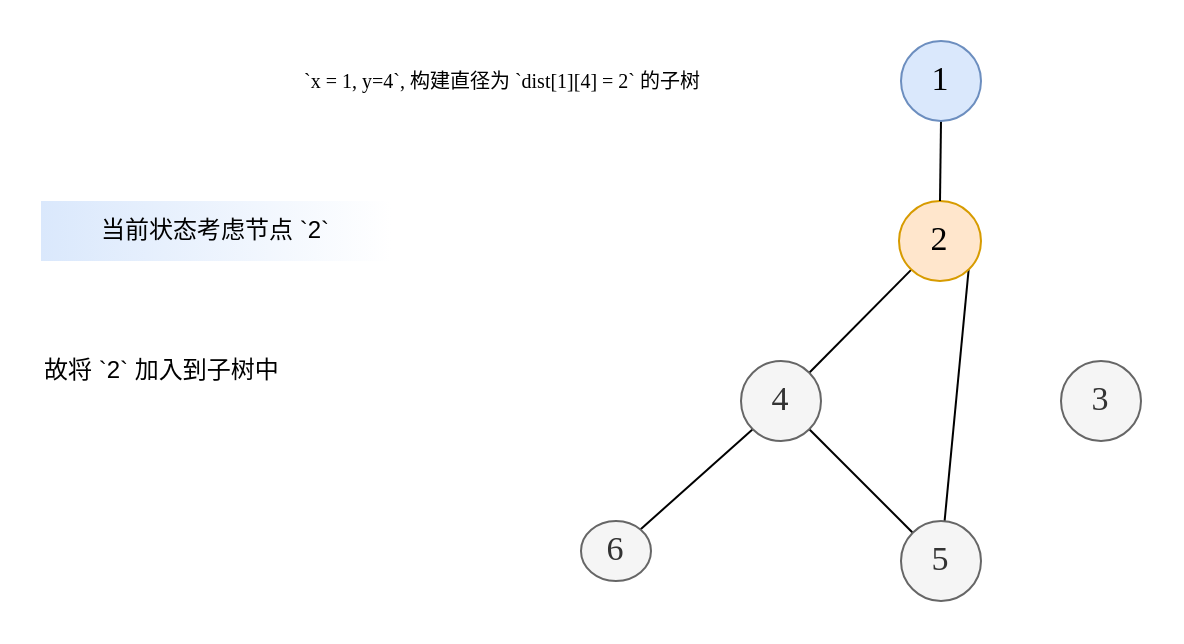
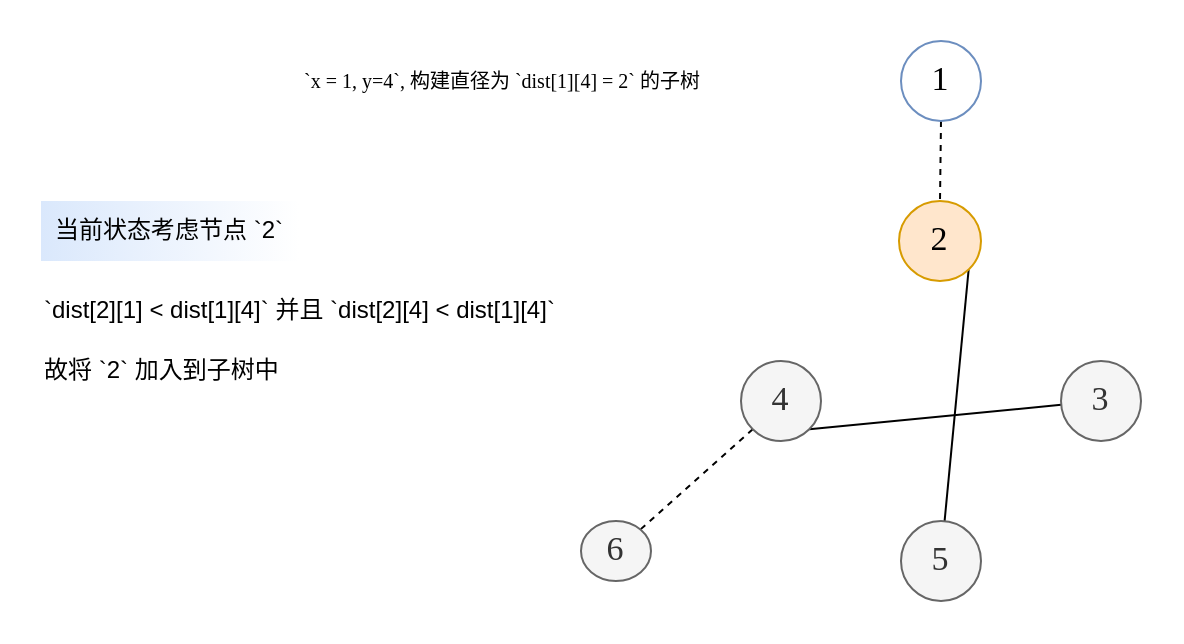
node "1": fillcolor #dae8fc -> #ffffff
edge "1" -- "2": style solid -> dashed
node "当前状态考虑节点 `2`": size 350x60 -> 258x60
node "`dist[2][1] < dist[1][4]` 并且 `dist[2][4] < dist[1][4]`": added
edge "2" -- "4": removed
edge "4" -- "6": style solid -> dashed
edge "4" -- "5": now "4" -- "3"
